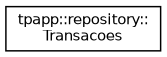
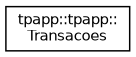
node "tpapp::repository:: Transacoes": label "tpapp::repository:: Transacoes" -> "tpapp::tpapp:: Transacoes"
